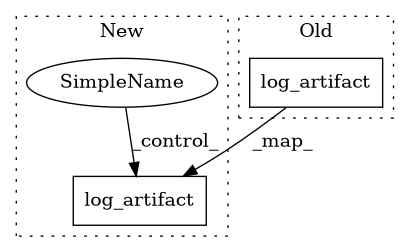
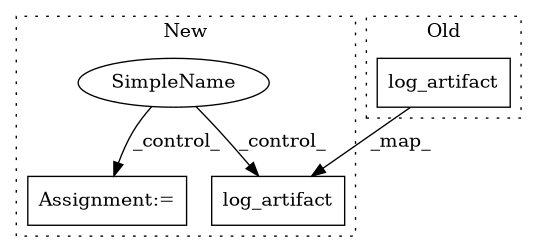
node "Assignment:=": added
